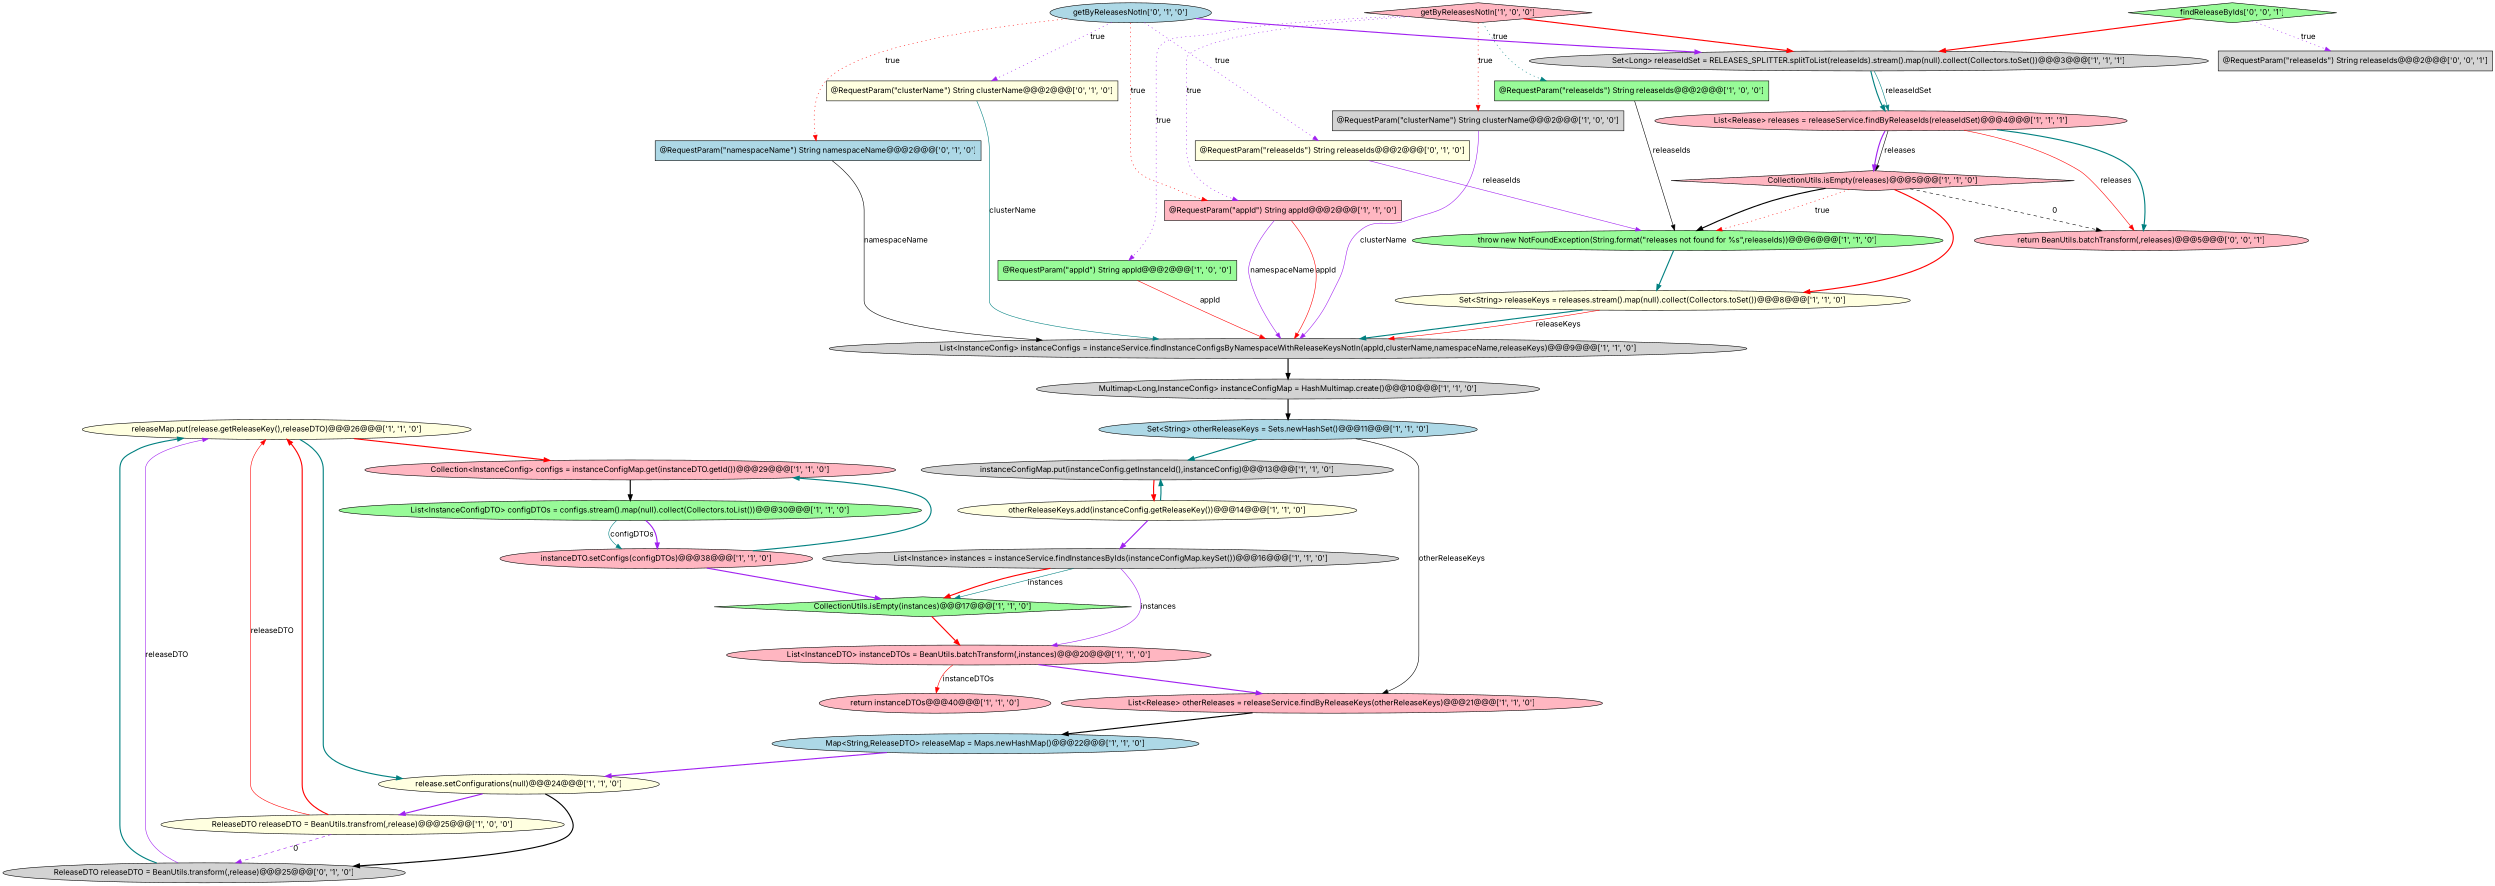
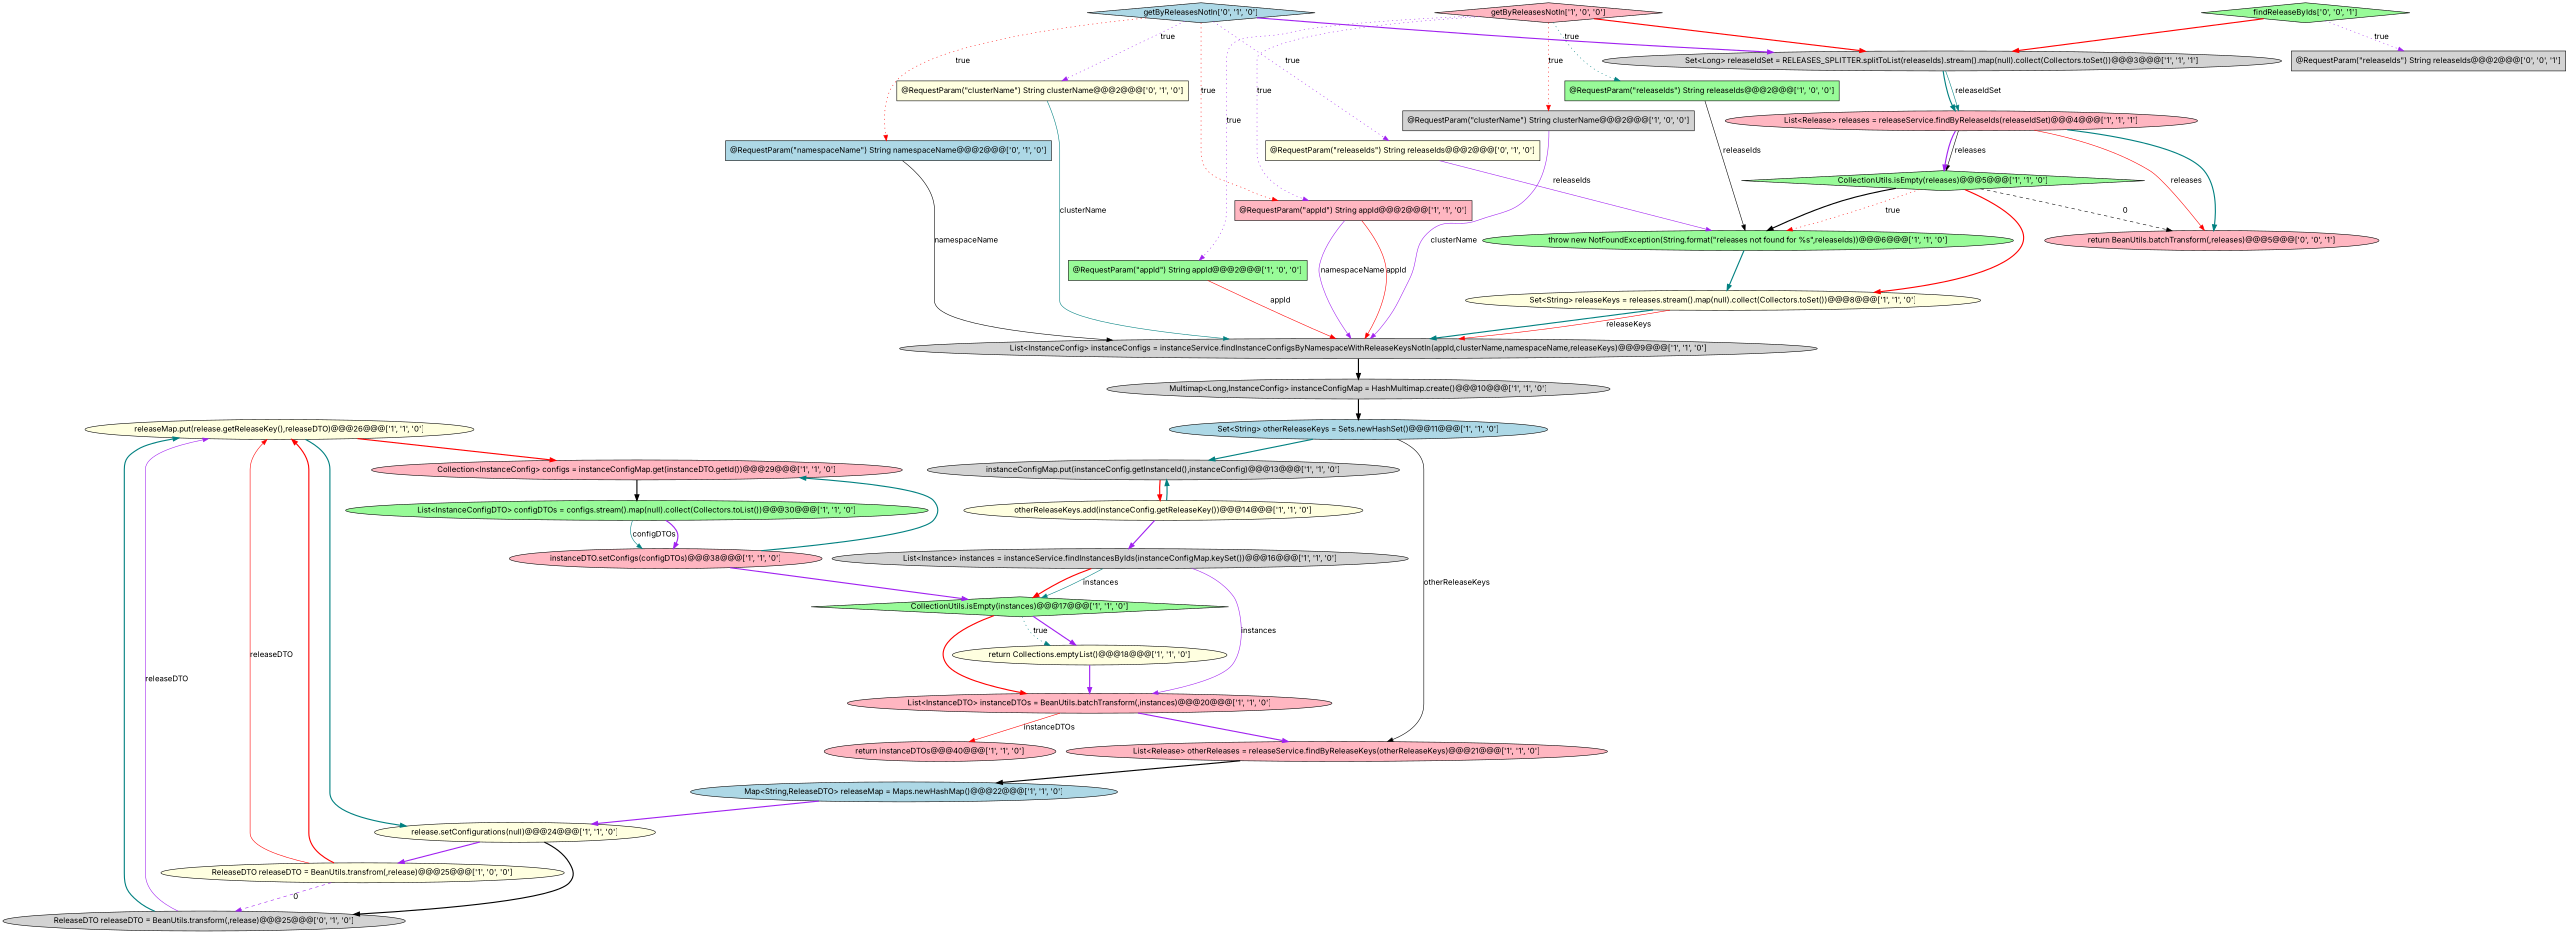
node "getByReleasesNotIn['0', '1', '0']": shape ellipse -> diamond
node "CollectionUtils.isEmpty(releases)@@@5@@@['1', '1', '0']": fillcolor lightpink -> palegreen
node "return Collections.emptyList()@@@18@@@['1', '1', '0']": added
